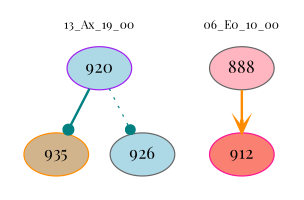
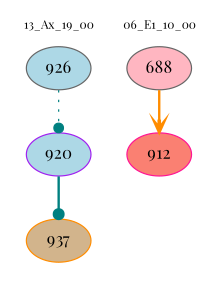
cluster "06_E0_10_00": label "06_E0_10_00" -> "06_E1_10_00"
node "888": label "888" -> "688"
edge "920" -> "926": reversed
node "935": label "935" -> "937"
